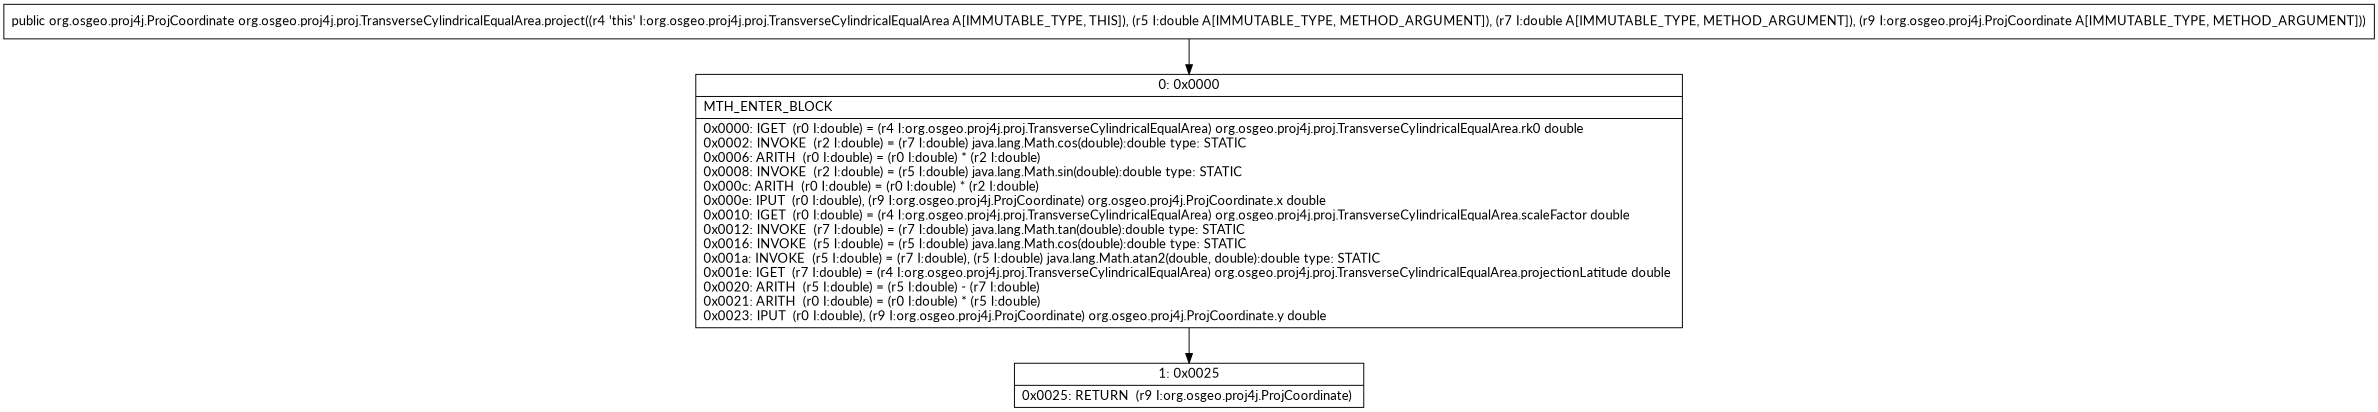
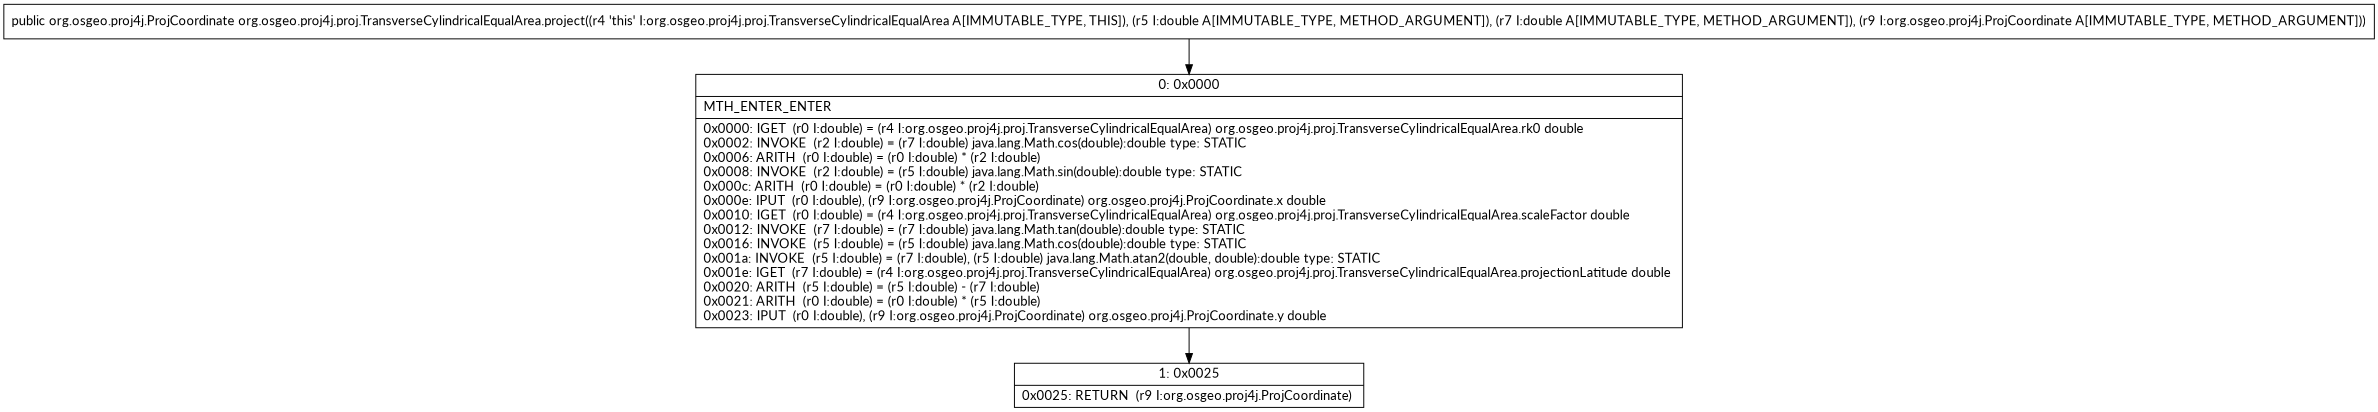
node "0: 0x0000": text "MTH_ENTER_BLOCK" -> "MTH_ENTER_ENTER"
